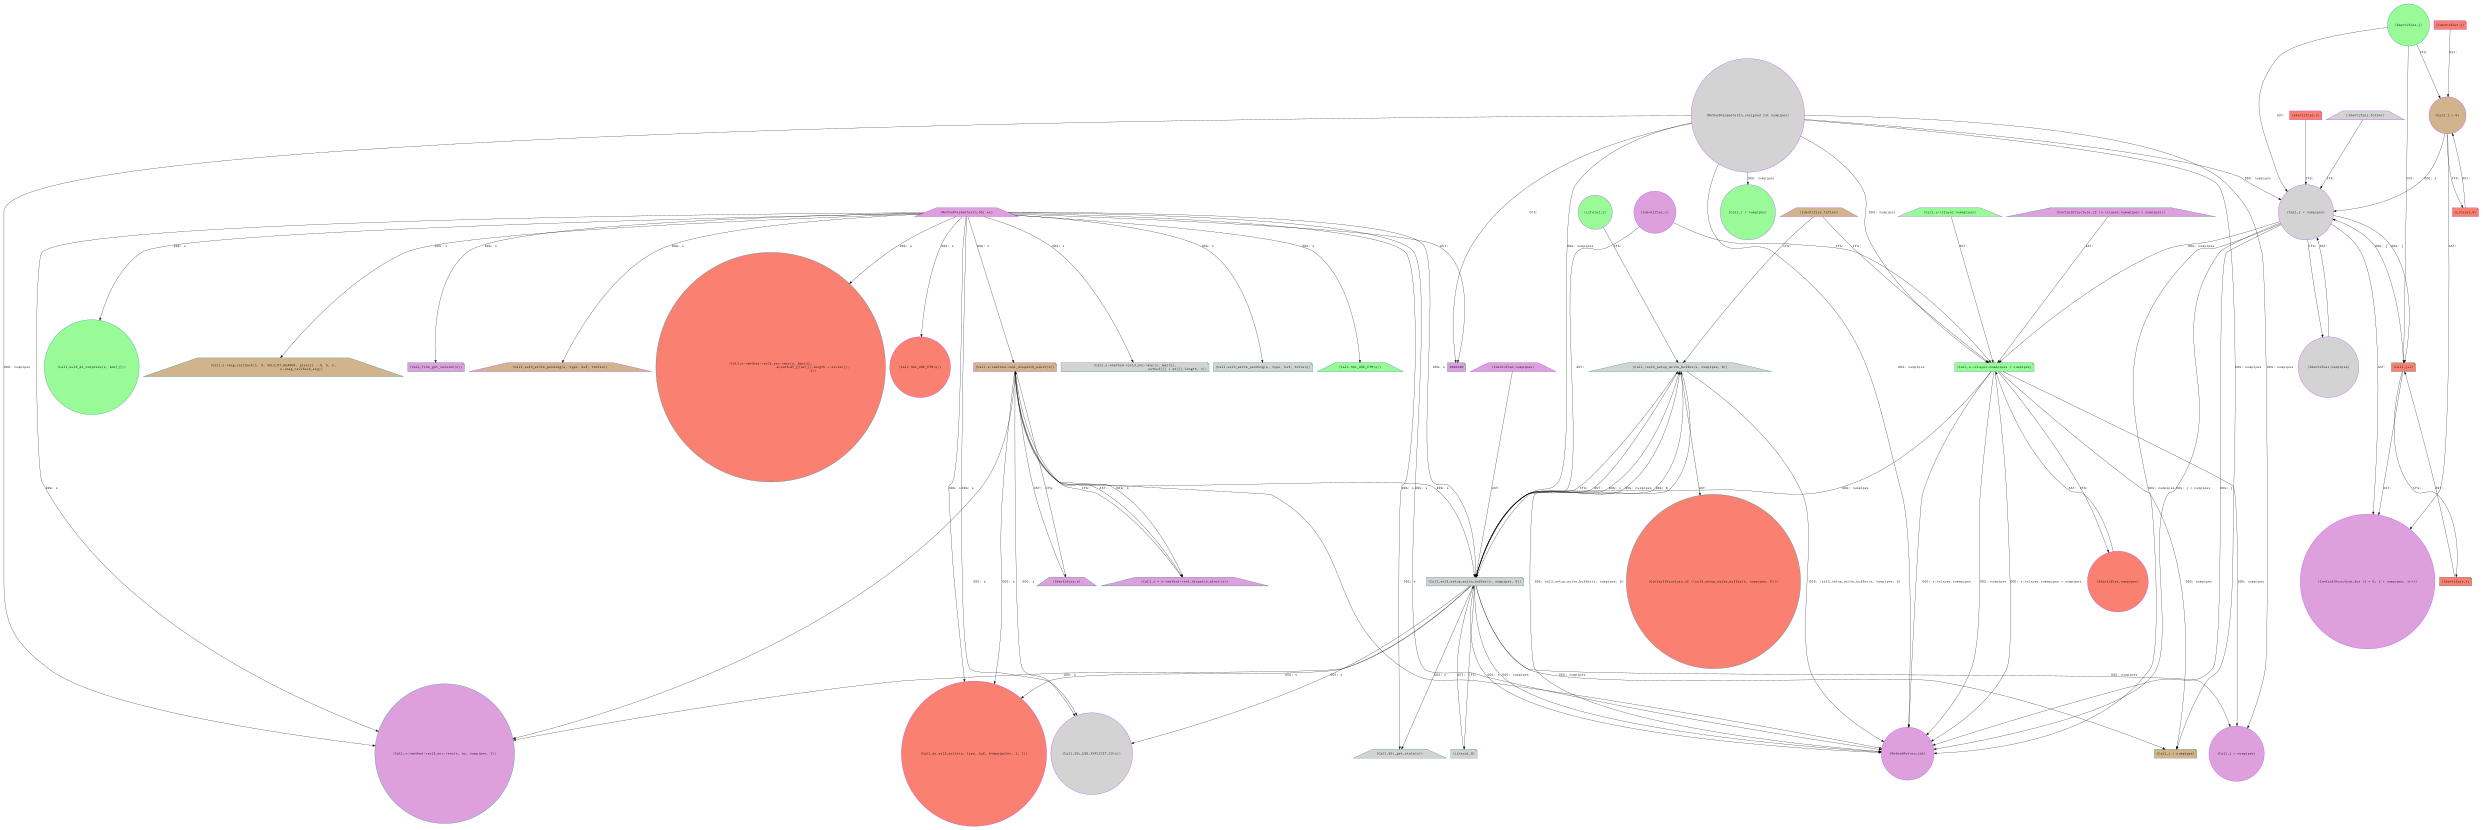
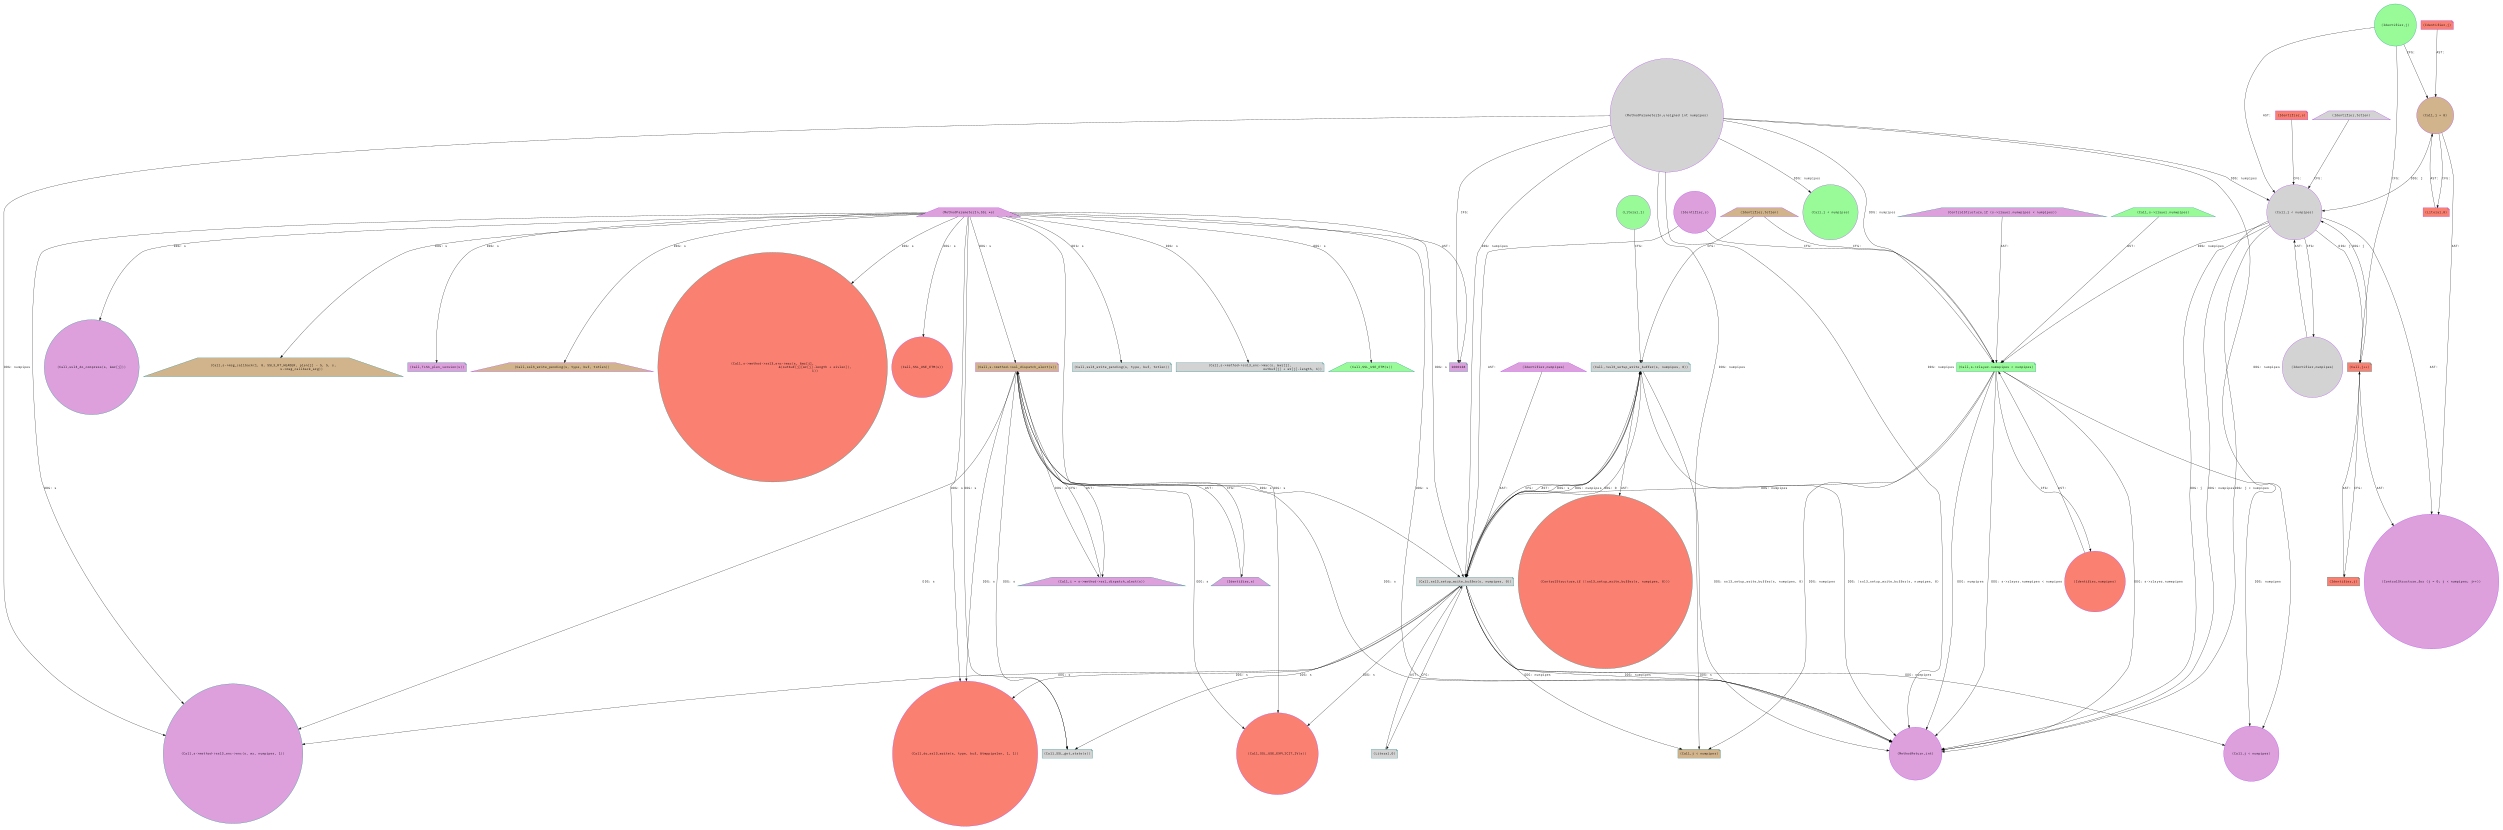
node "(Call,s->rlayer.numwpipes)": color purple -> teal
node "(Call,ssl3_do_compress(s, &wr[j]))": fillcolor palegreen -> plum
node "(Call,TLS1_get_version(s))": label "(Call,TLS1_get_version(s))" -> "(Call,TLS1_plen_version(s))"
node "(Call,!ssl3_setup_write_buffer(s, numpipes, 0))": shape trapezium -> note
edge "(Call,s->method->ssl_dispatch_alert(s))" -> "(Call,SSL_get_state(s))": added, label "DDG: s"
node "(Call,SSL_USE_EXPLICIT_IV(s))": fillcolor lightgrey -> salmon
node "(Call,SSL_get_state(s))": shape trapezium -> note
